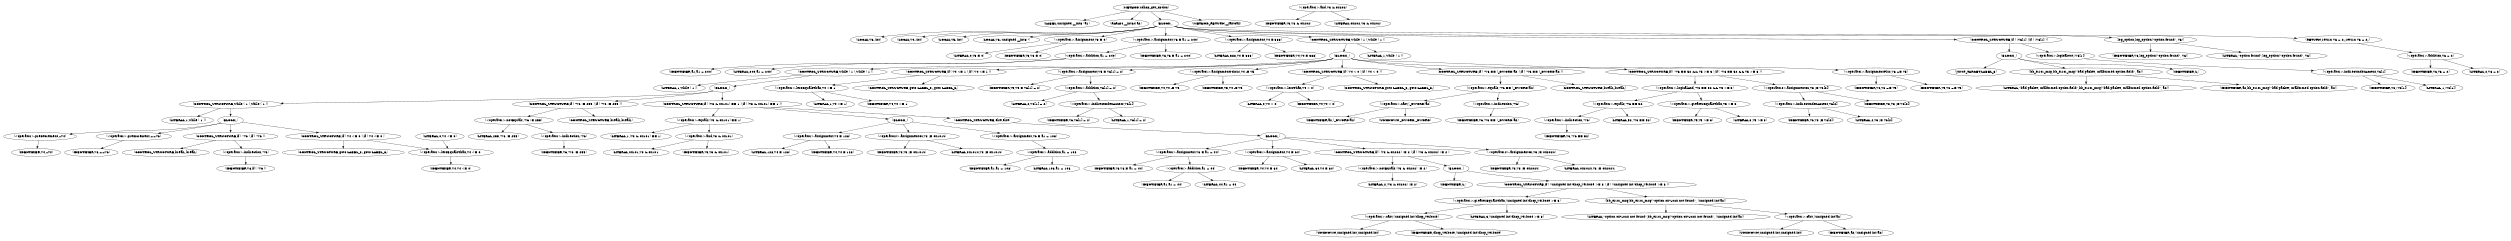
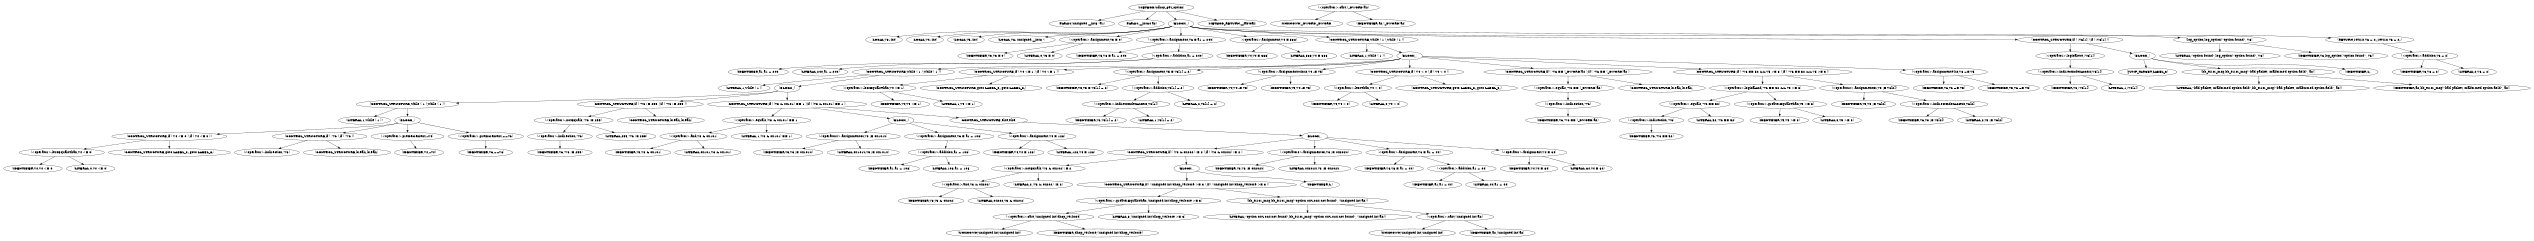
node "(LABEL,unsigned __int8 *a1)": label "(LABEL,unsigned __int8 *a1)" -> "(PARAM,unsigned __int8 *a1)"
edge "(<operator>.equals,*v6 == (_DWORD)a2)" -> "(<operator>.cast,(_DWORD)a2)": removed
edge "(LITERAL,0,v4 <= 0)" -> "(<operator>.lessEqualsThan,v4 <= 0)": reversed
node "(IDENTIFIER,v6,if ( *v6 ))": removed
edge "(<operator>.notEquals,(v3 & 0x202) != 2)" -> "(<operator>.and,v3 & 0x202)": added
